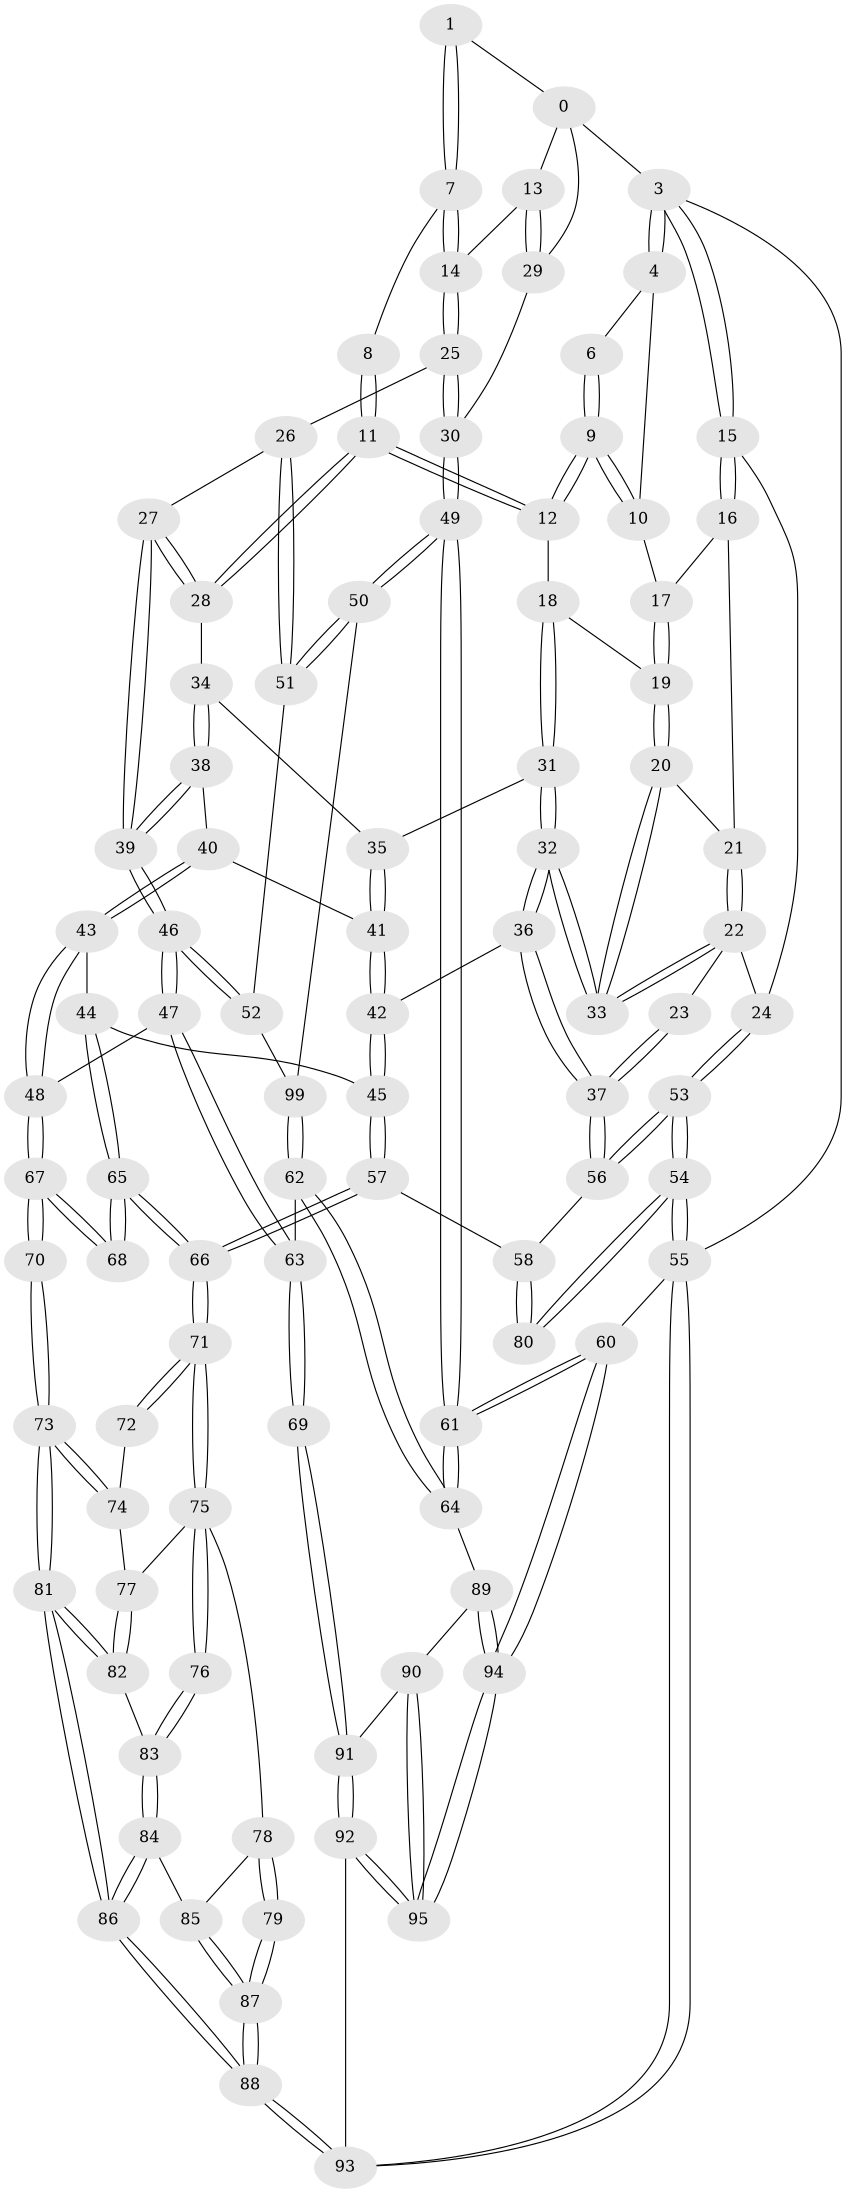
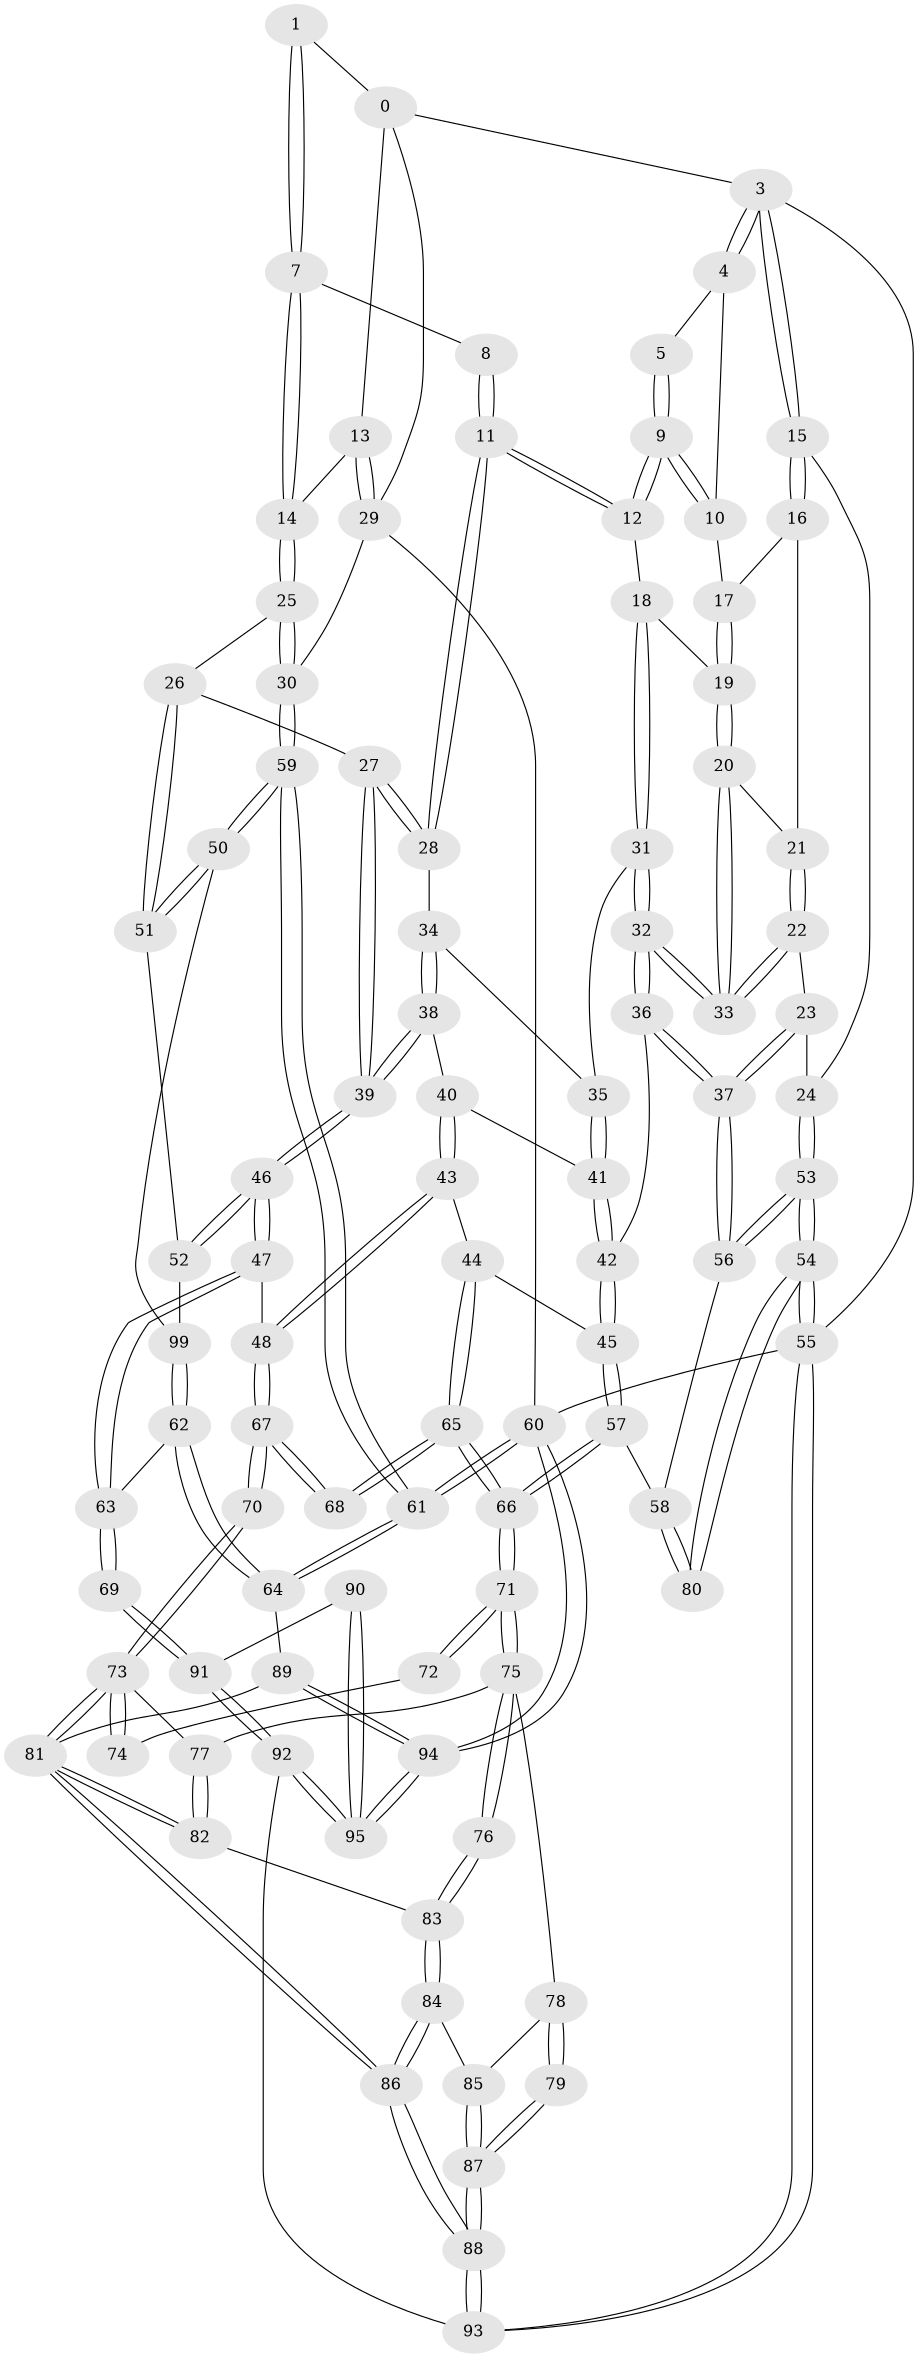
node "6": label "6" -> "5"
node "49": label "49" -> "59"
edge "29" -- "60": added
edge "22" -- "24": now "23" -- "24"
edge "74" -- "77": now "73" -- "77"
edge "89" -- "90": now "89" -- "81"
